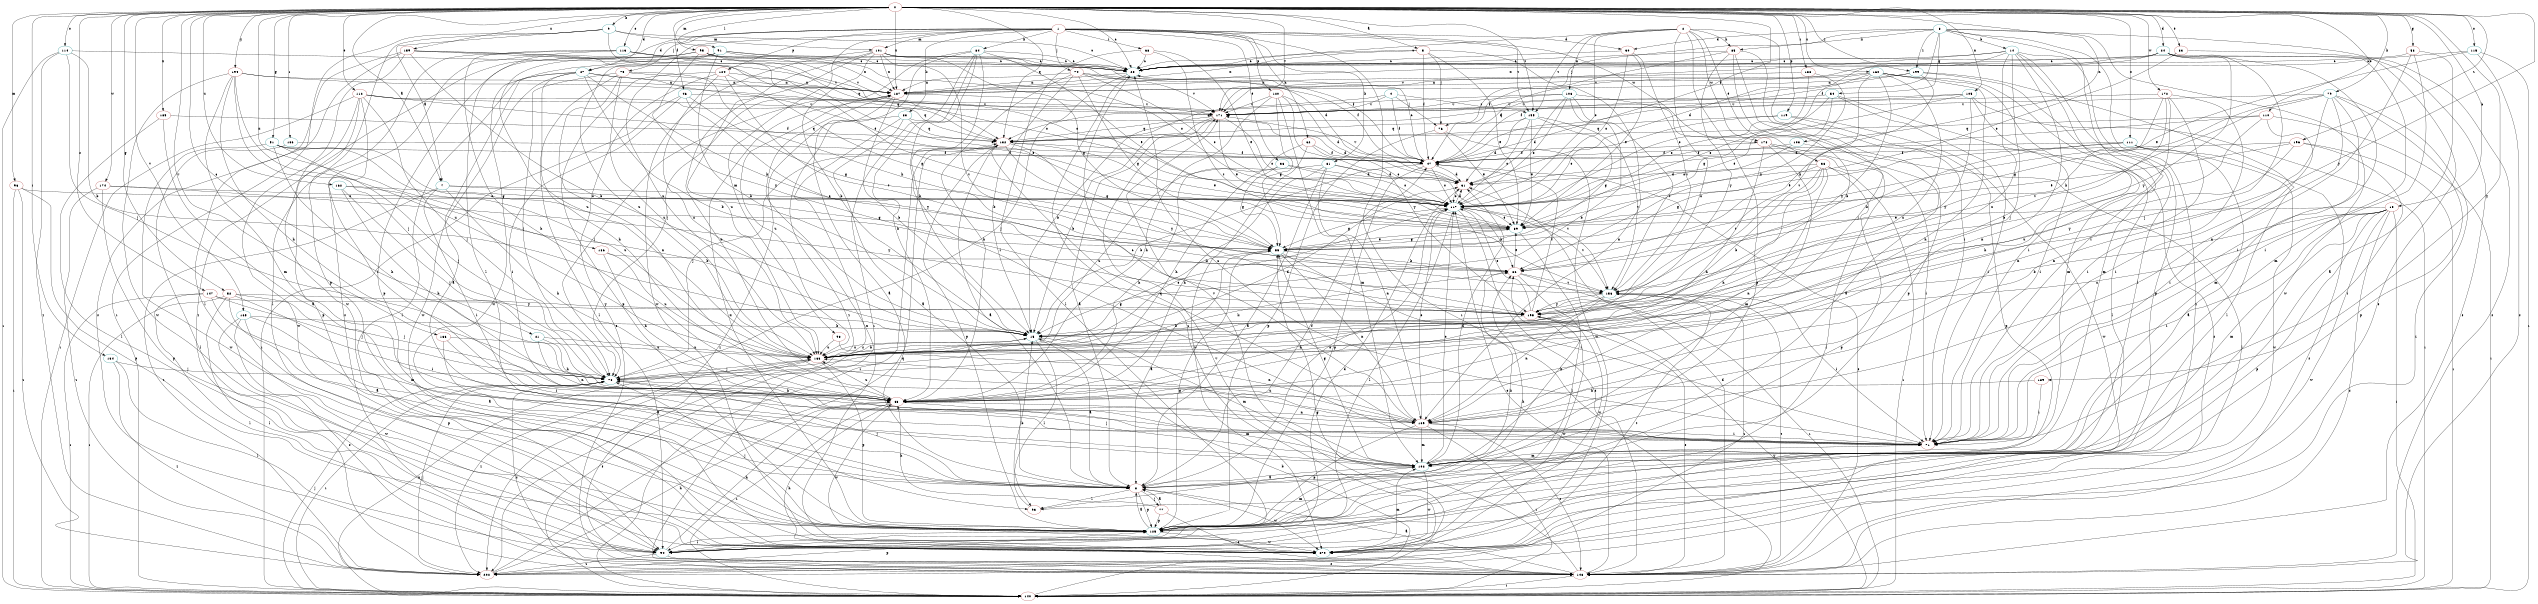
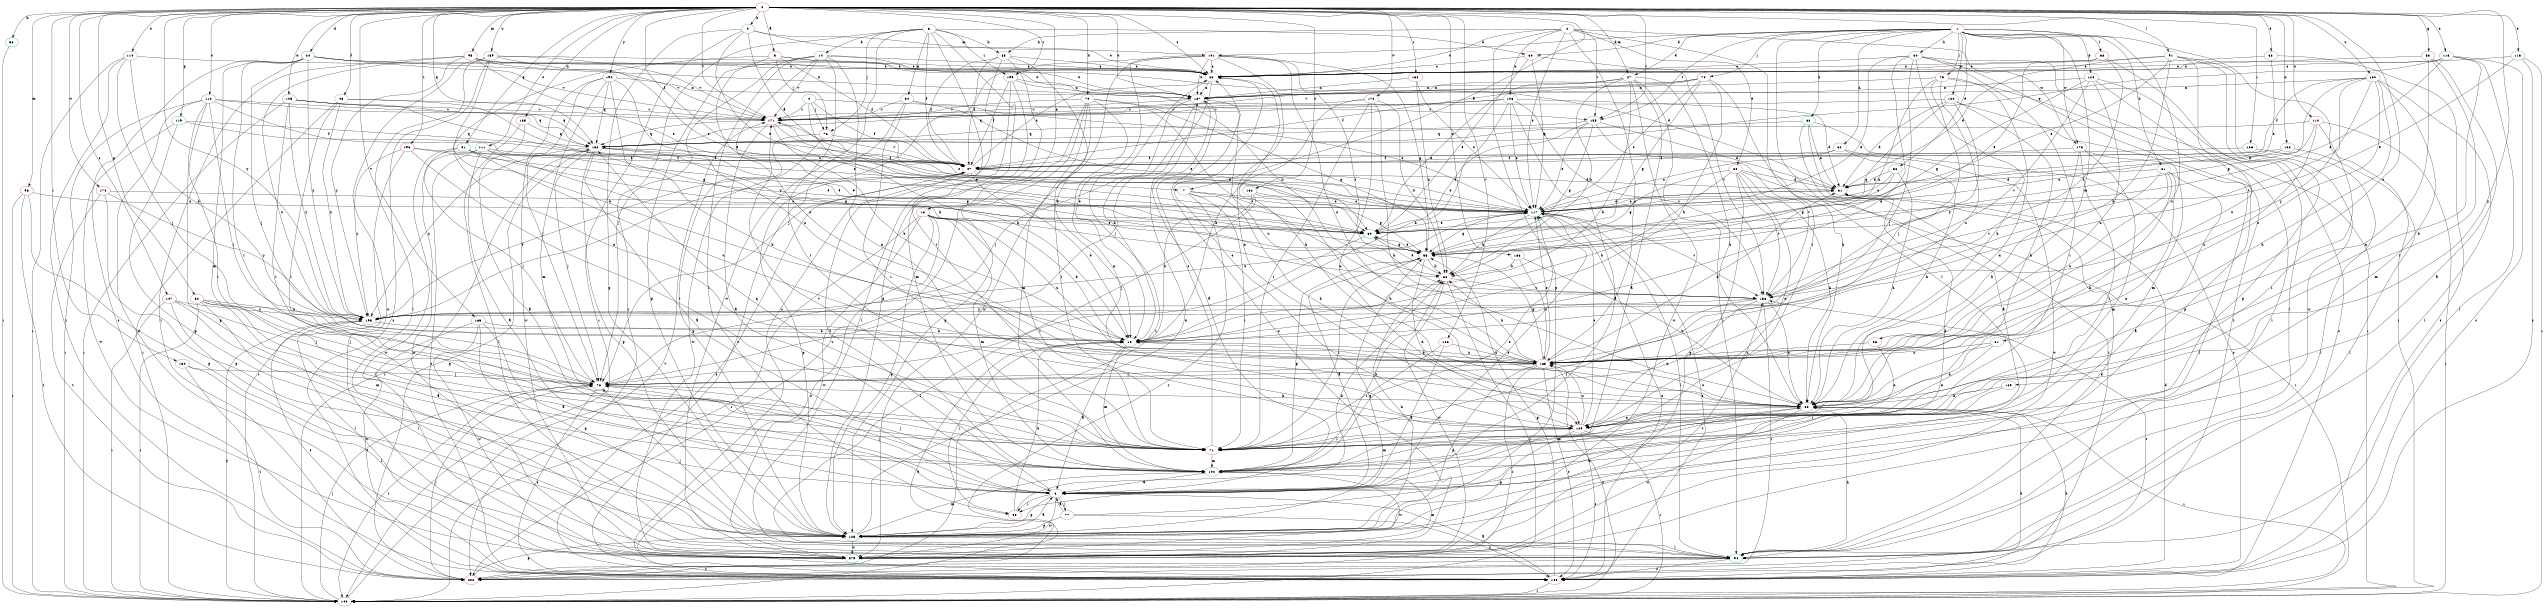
node "56": added
edge "51" -> "63": now "23" -> "63"
